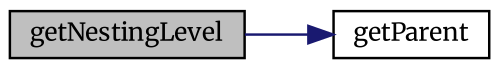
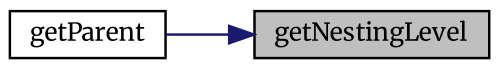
edge "getNestingLevel" -> "getParent": reversed
